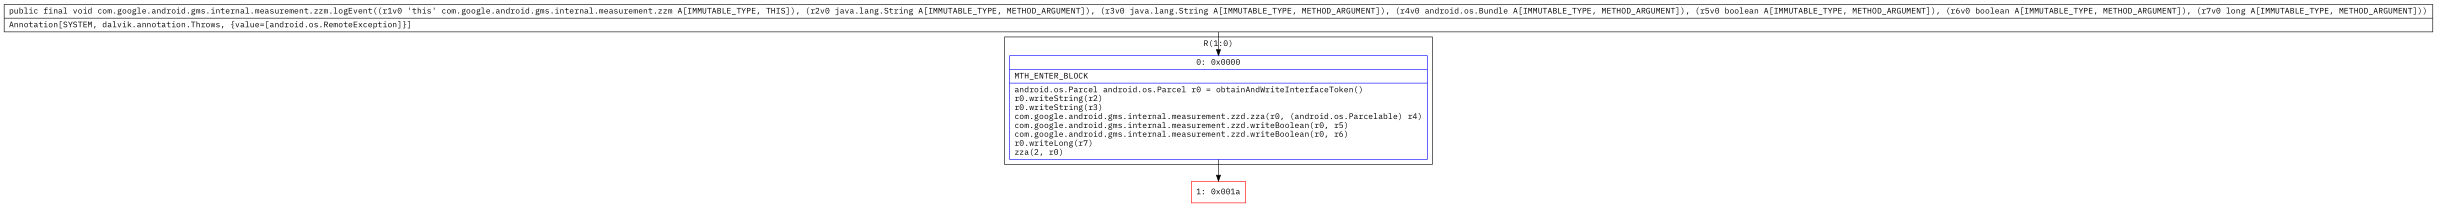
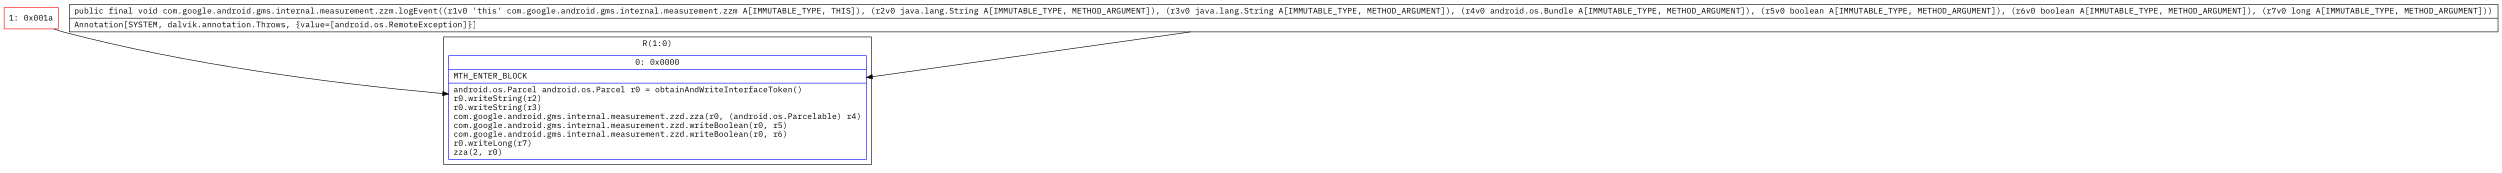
edge "0: 0x0000" -> "1: 0x001a": reversed
